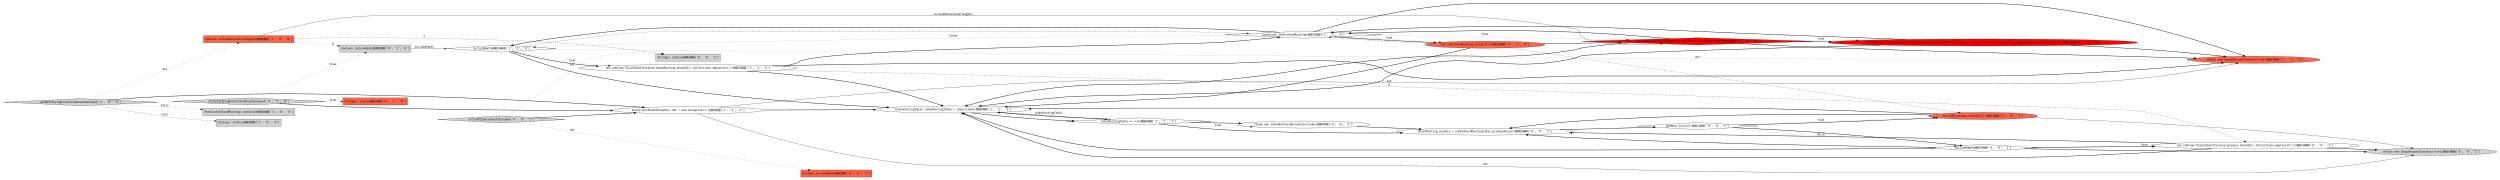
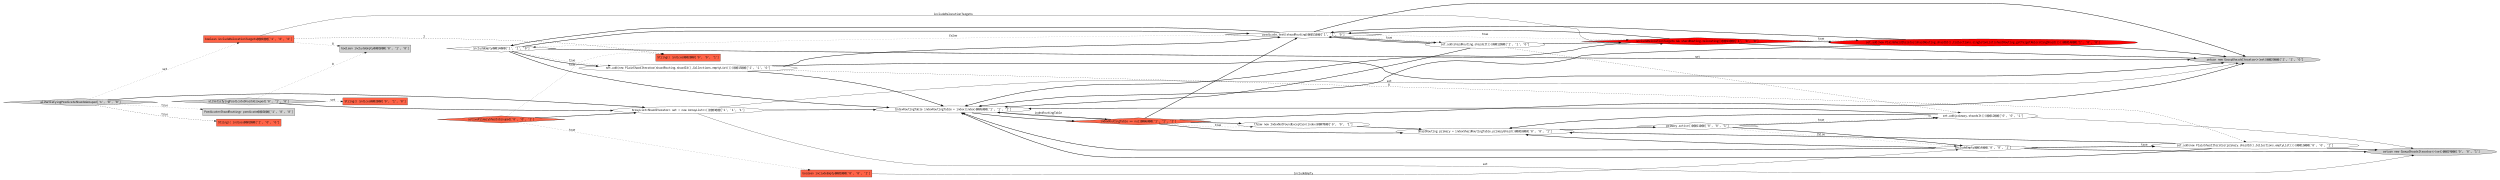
edge "includeEmpty@@@14@@@['1', '1', '0']" -> "predicate.test(shardRouting)@@@11@@@['1', '1', '0']": style dashed -> bold
edge "set.add(shardRouting.shardsIt())@@@12@@@['1', '1', '0']" -> "predicate.test(shardRouting)@@@11@@@['1', '1', '0']": style dashed -> bold
node "set.add(shardRouting.shardsIt())@@@12@@@['1', '1', '0']": fillcolor tomato -> white
edge "boolean includeEmpty@@@2@@@['0', '1', '0']" -> "includeEmpty@@@14@@@['1', '1', '0']": removed, label "includeEmpty"
edge "includeEmpty@@@14@@@['1', '1', '0']" -> "return new GroupShardsIterator<>(set)@@@20@@@['1', '1', '0']": style dotted -> bold
node "String(( indices@@@2@@@['0', '0', '1']": fillcolor lightgray -> tomato
node "return new GroupShardsIterator<>(set)@@@20@@@['1', '1', '0']": fillcolor tomato -> lightgray
edge "allSatisfyingPredicateShardsGrouped['0', '1', '0']" -> "boolean includeEmpty@@@2@@@['0', '1', '0']": label "true" -> "0"
edge "activePrimaryShardsGrouped['0', '0', '1']" -> "String(( indices@@@2@@@['0', '0', '1']": label "set" -> "true"
edge "indexRoutingTable == null@@@6@@@['1', '1', '1']" -> "predicate.test(shardRouting)@@@11@@@['1', '1', '0']": added
edge "allSatisfyingPredicateShardsGrouped['0', '1', '0']" -> "String(( indices@@@2@@@['0', '1', '0']": label "true" -> "set"
edge "indexRoutingTable == null@@@6@@@['1', '1', '1']" -> "return new GroupShardsIterator<>(set)@@@20@@@['1', '1', '0']": added
edge "allSatisfyingPredicateShardsGrouped['1', '0', '0']" -> "Predicate<ShardRouting> predicate@@@2@@@['1', '0', '0']": label "false" -> "true"
node "set.add(primary.shardsIt())@@@12@@@['0', '0', '1']": fillcolor tomato -> white
node "activePrimaryShardsGrouped['0', '0', '1']": fillcolor lightgray -> tomato
node "indexRoutingTable == null@@@6@@@['1', '1', '1']": fillcolor white -> tomato
node "String(( indices@@@2@@@['1', '0', '0']": fillcolor lightgray -> tomato
edge "activePrimaryShardsGrouped['0', '0', '1']" -> "boolean includeEmpty@@@2@@@['0', '0', '1']": label "set" -> "true"
edge "boolean includeEmpty@@@2@@@['0', '0', '1']" -> "includeEmpty@@@14@@@['0', '0', '1']": added, label "includeEmpty"
